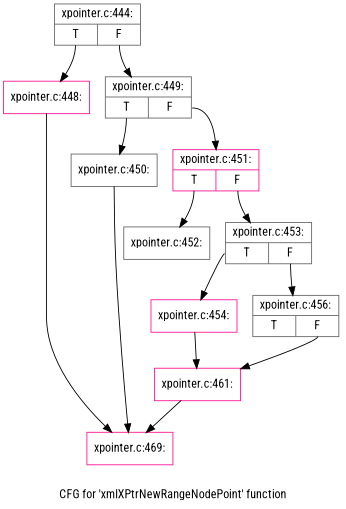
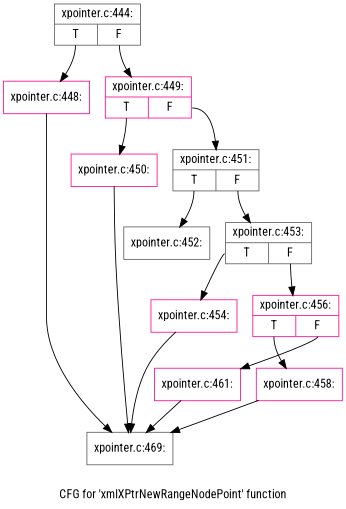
node "xpointer.c:449:": color gray40 -> deeppink
node "xpointer.c:450:": color gray40 -> deeppink
node "xpointer.c:451:": color deeppink -> gray40
node "xpointer.c:456:": color gray40 -> deeppink
edge "xpointer.c:454:" -> "xpointer.c:461:": now "xpointer.c:454:" -> "xpointer.c:469:"
node "xpointer.c:458:": added
node "xpointer.c:469:": color deeppink -> gray40
